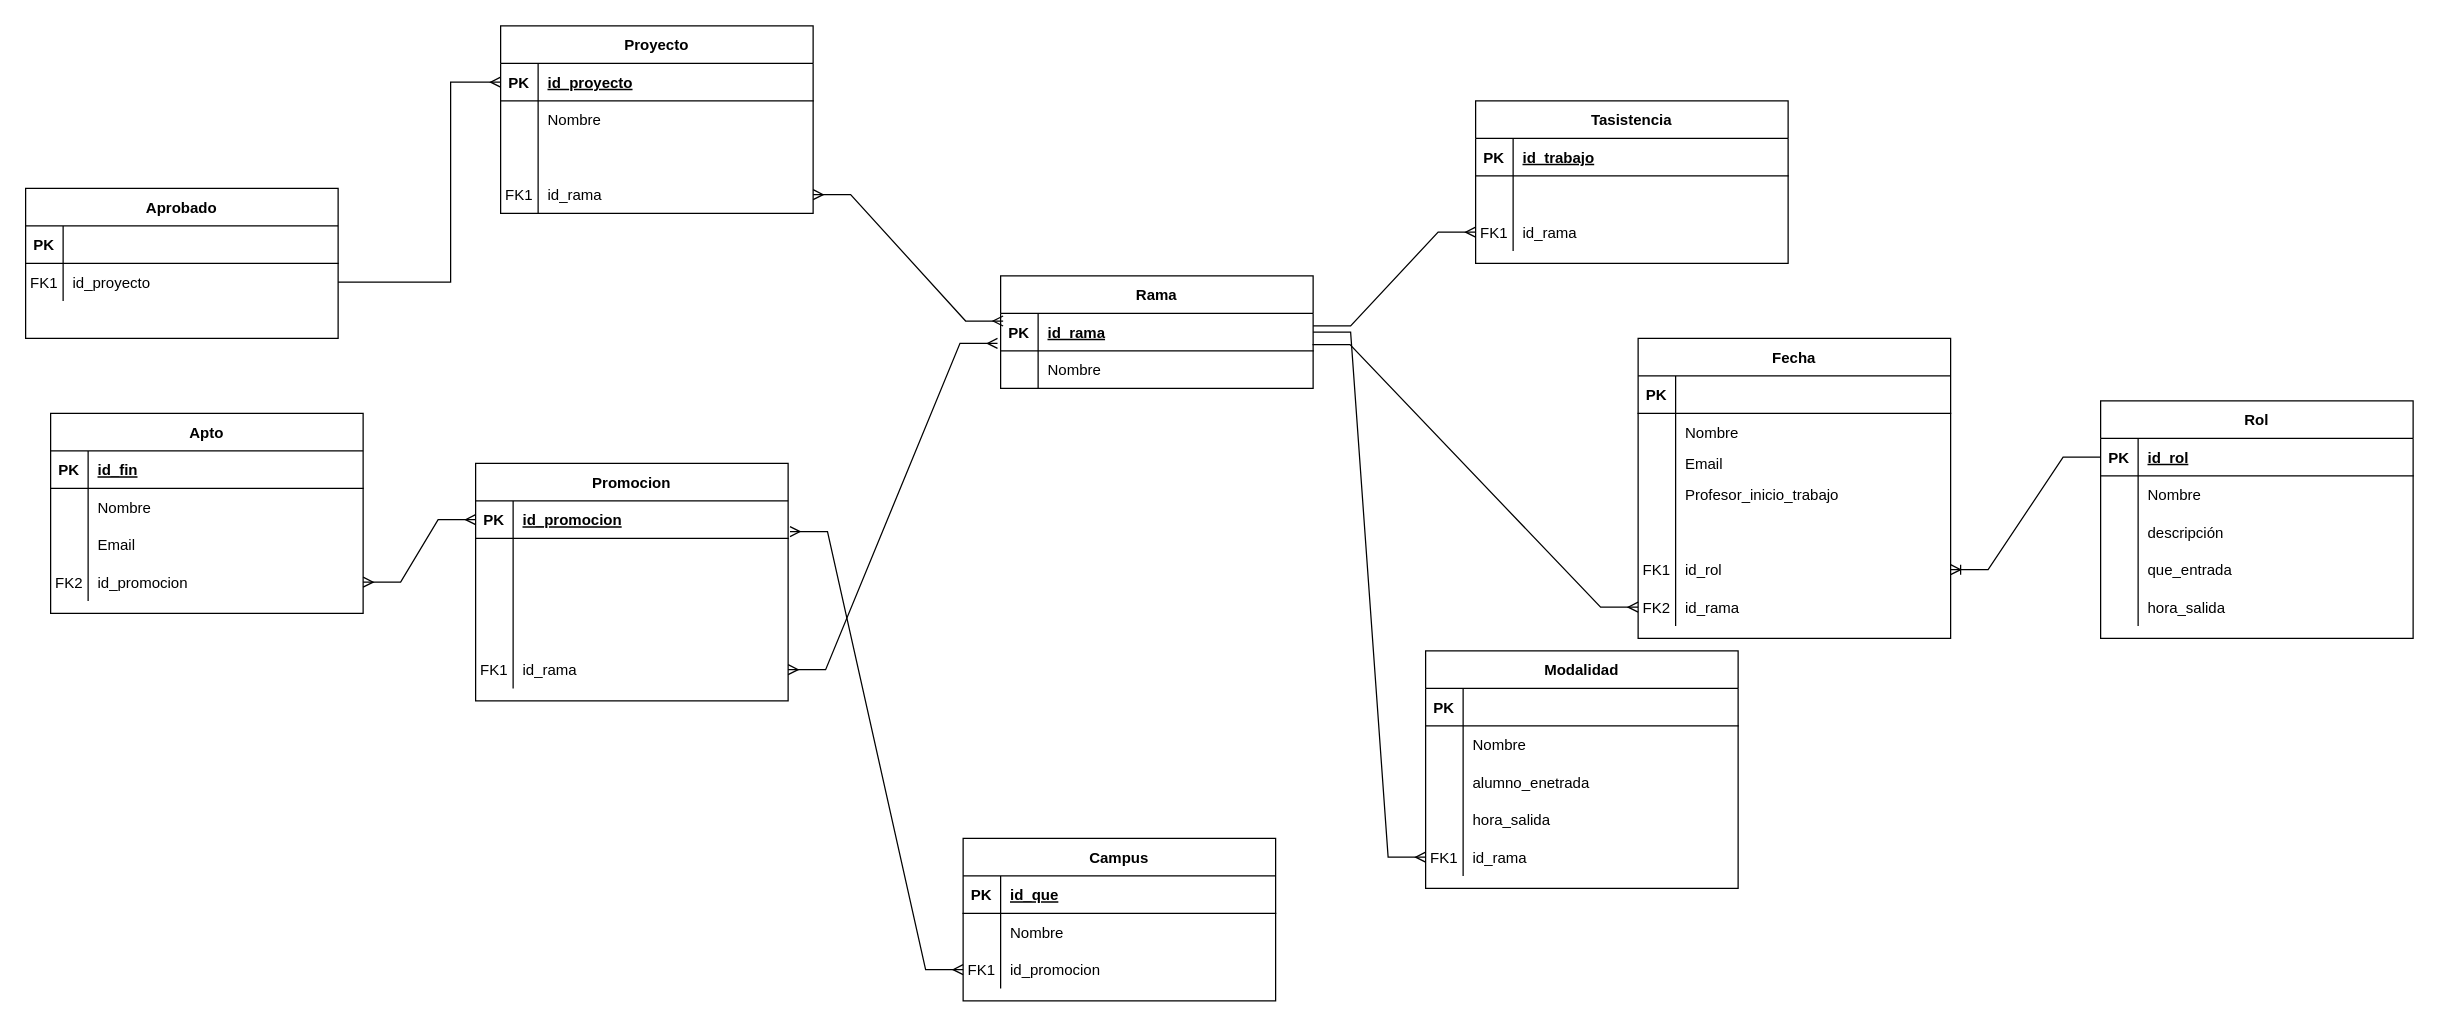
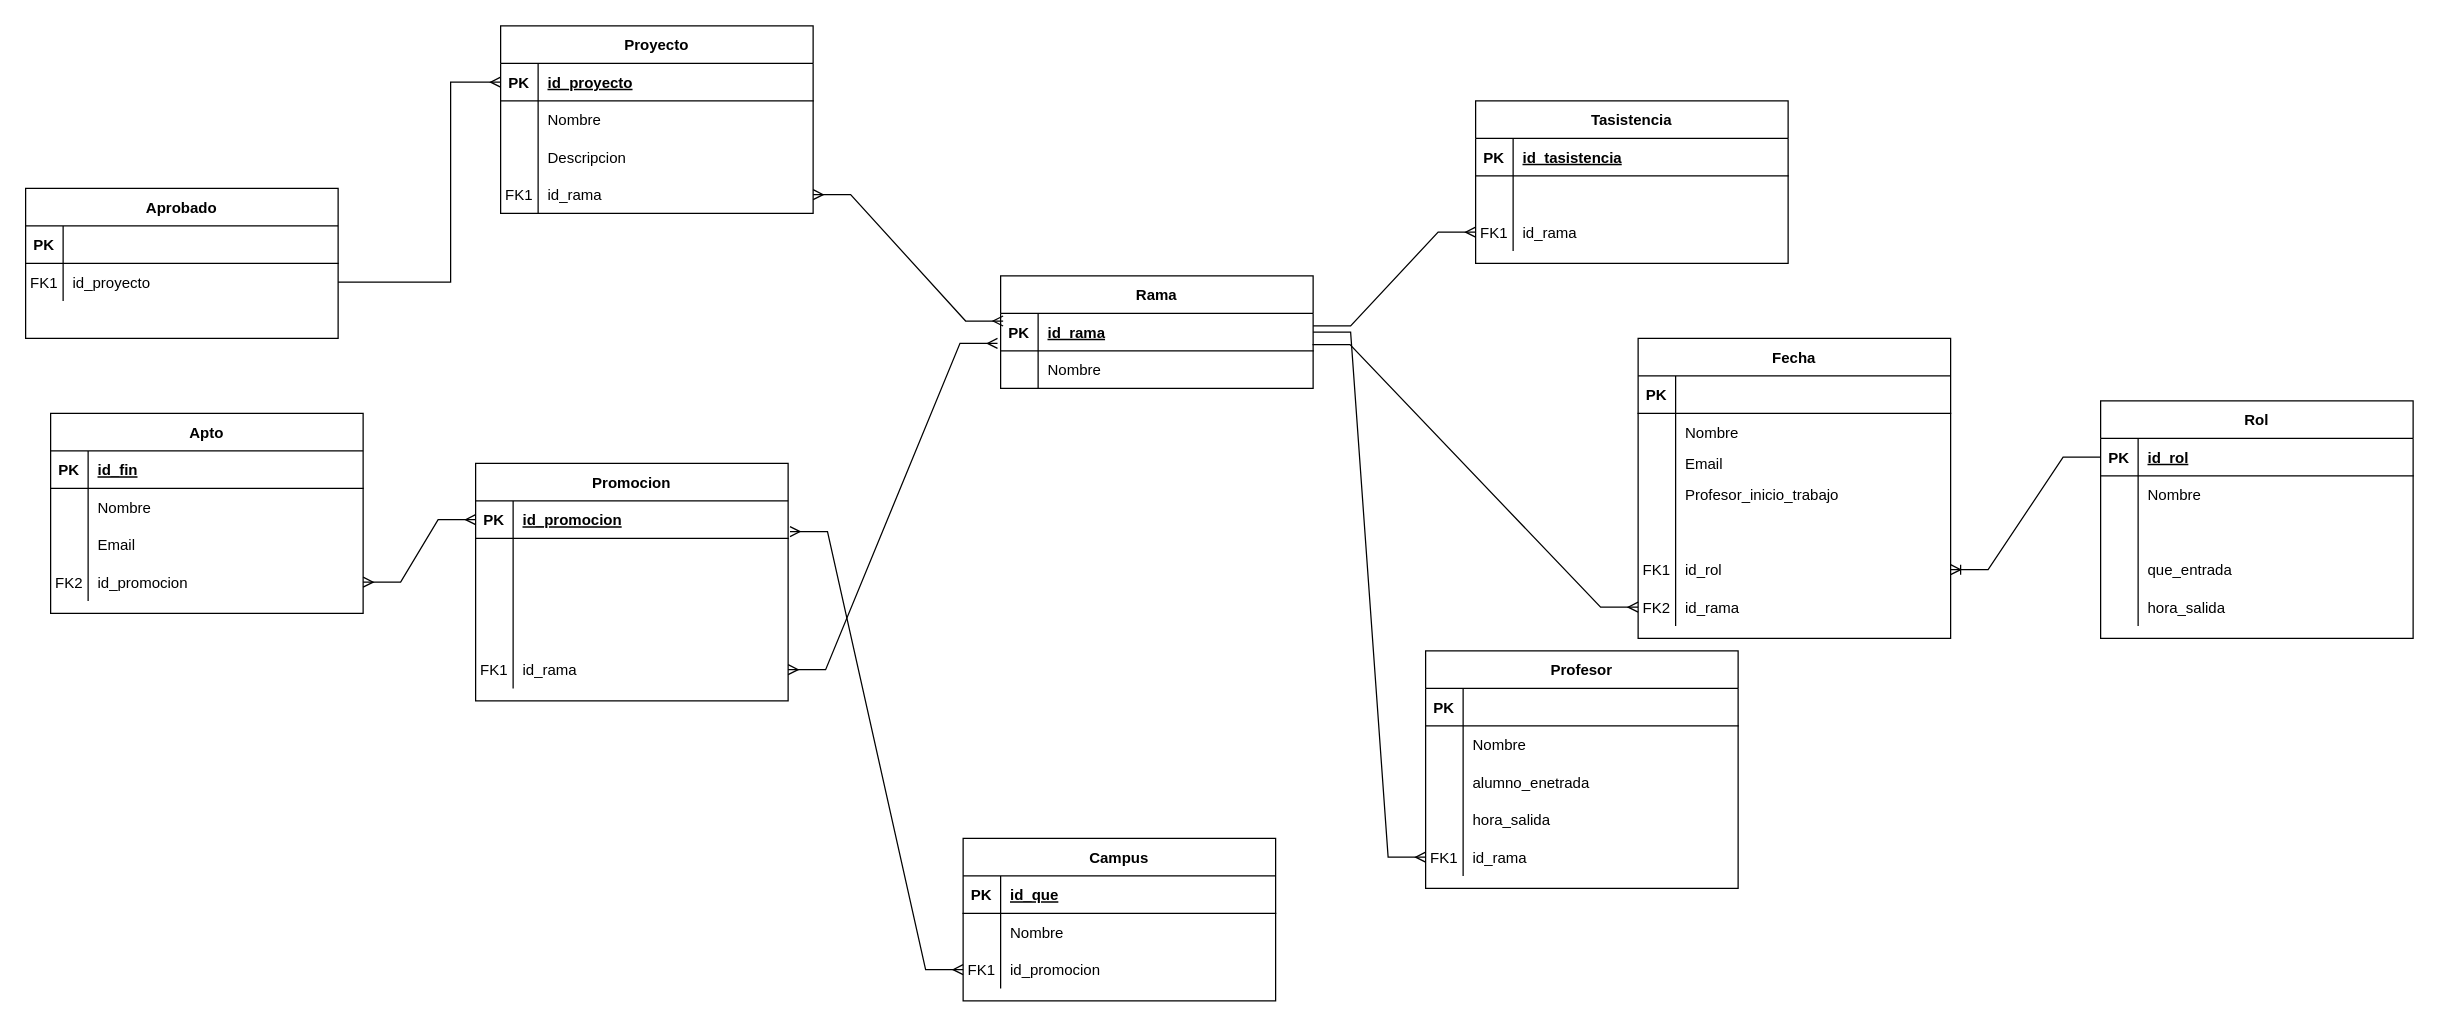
node "Descripcion": added
node "id_trabajo": label "id_trabajo" -> "id_tasistencia"
node "descripción": removed
node "Modalidad": label "Modalidad" -> "Profesor"
